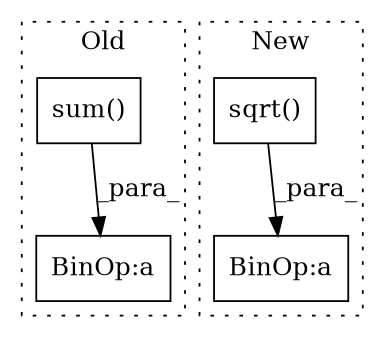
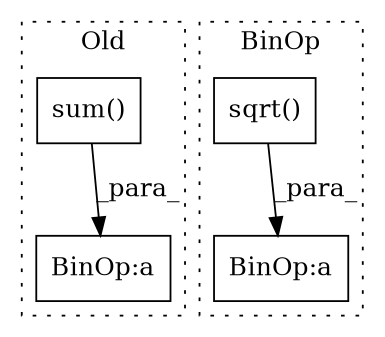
cluster "New": label "New" -> "BinOp"
